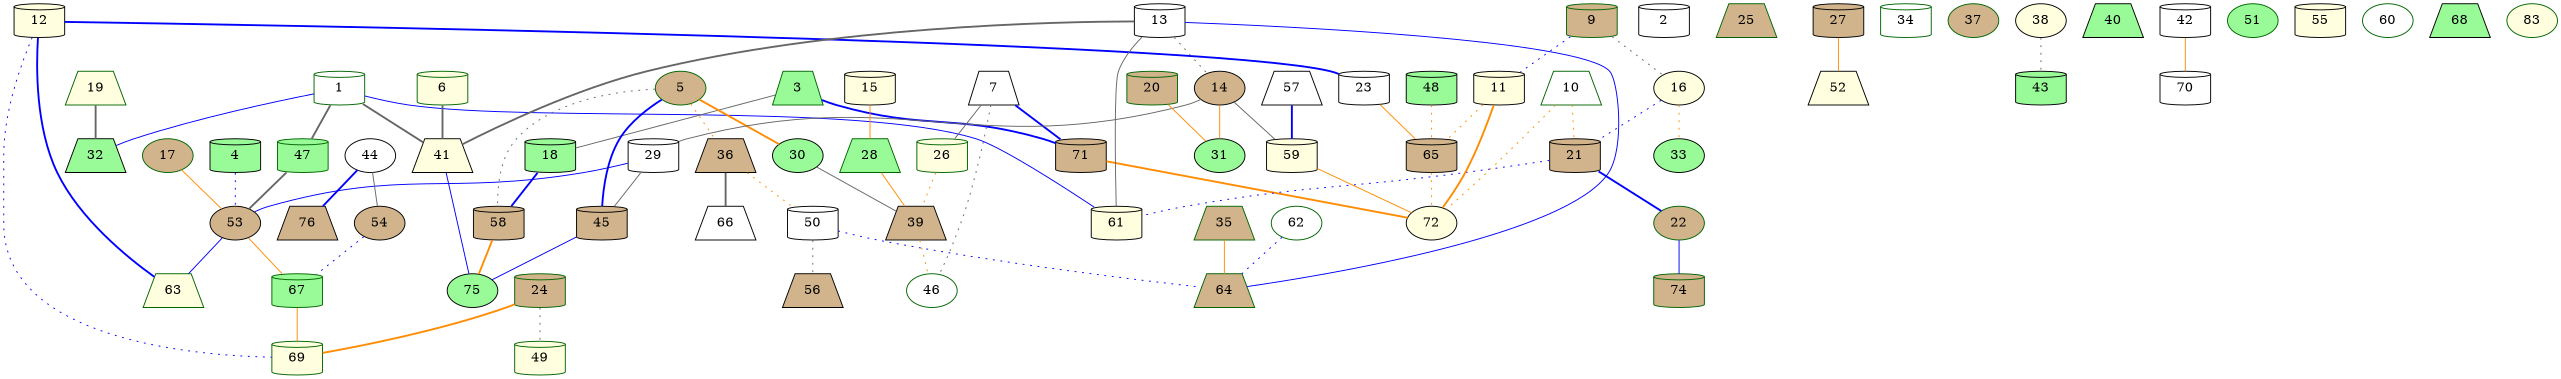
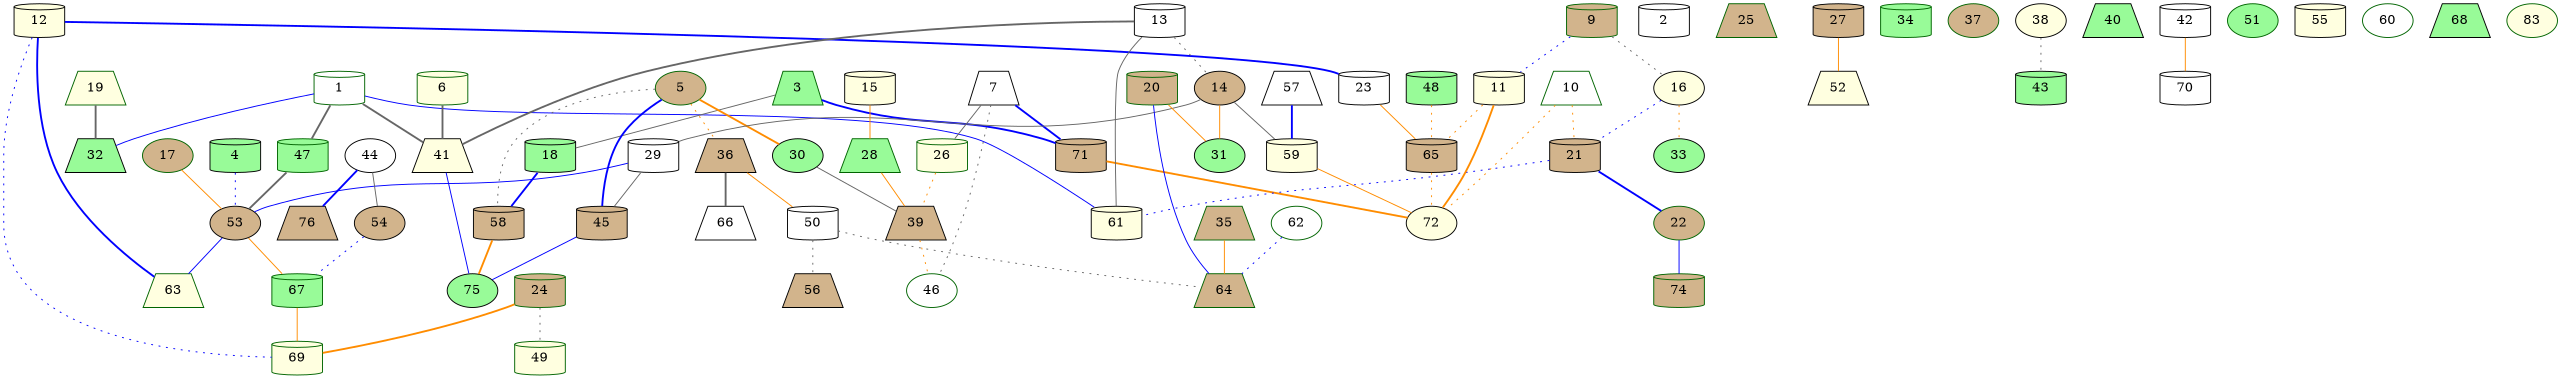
node "34": fillcolor white -> palegreen
edge "13" -- "64": now "20" -- "64"
edge "36" -- "50": style dotted -> solid
edge "50" -- "64": color blue -> gray40
